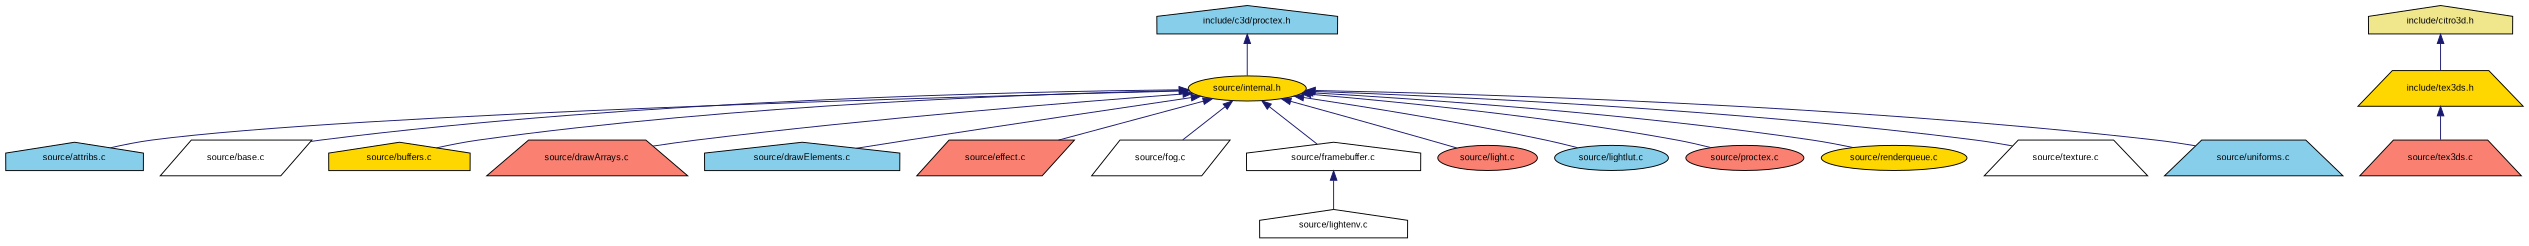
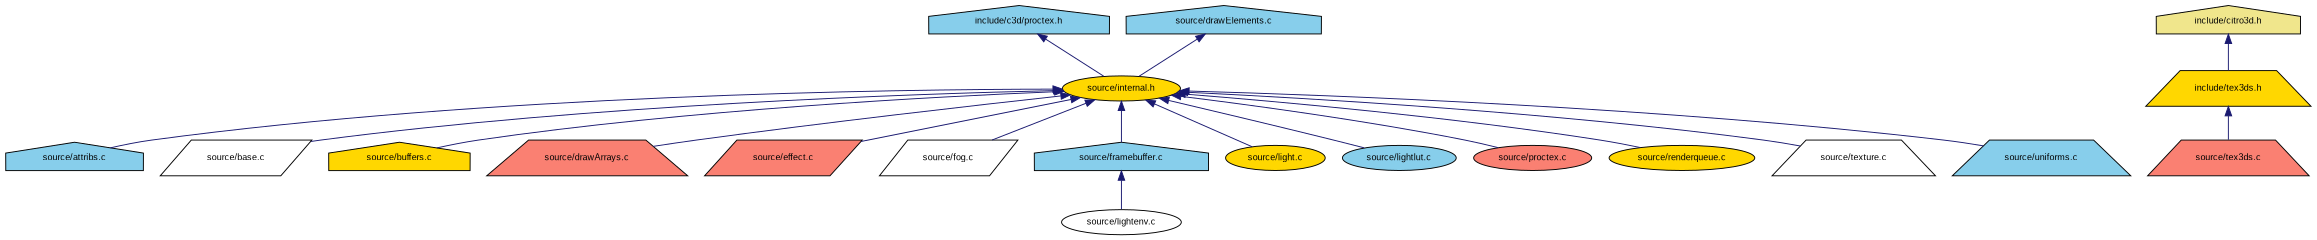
edge "source/drawElements.c" -> "source/internal.h": reversed
node "source/framebuffer.c": fillcolor white -> skyblue
node "source/light.c": fillcolor salmon -> gold
node "source/lightenv.c": shape house -> ellipse
